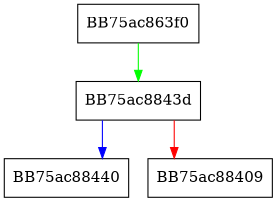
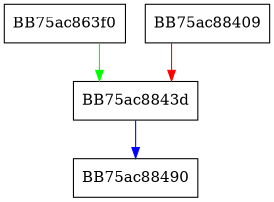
edge "BB75ac8843d" -> "BB75ac88409": reversed
node "BB75ac88440": label "BB75ac88440" -> "BB75ac88490"
